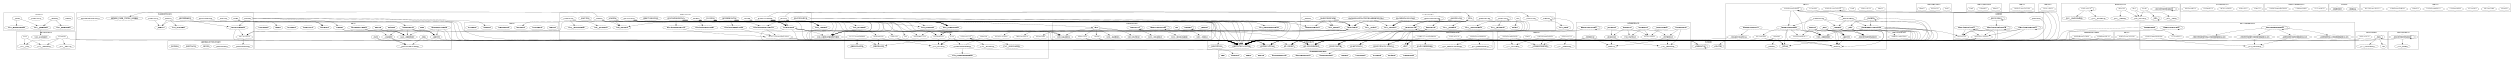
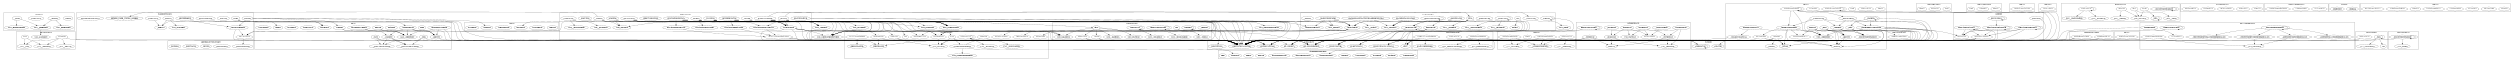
node "_afterTokenTransfer": added
